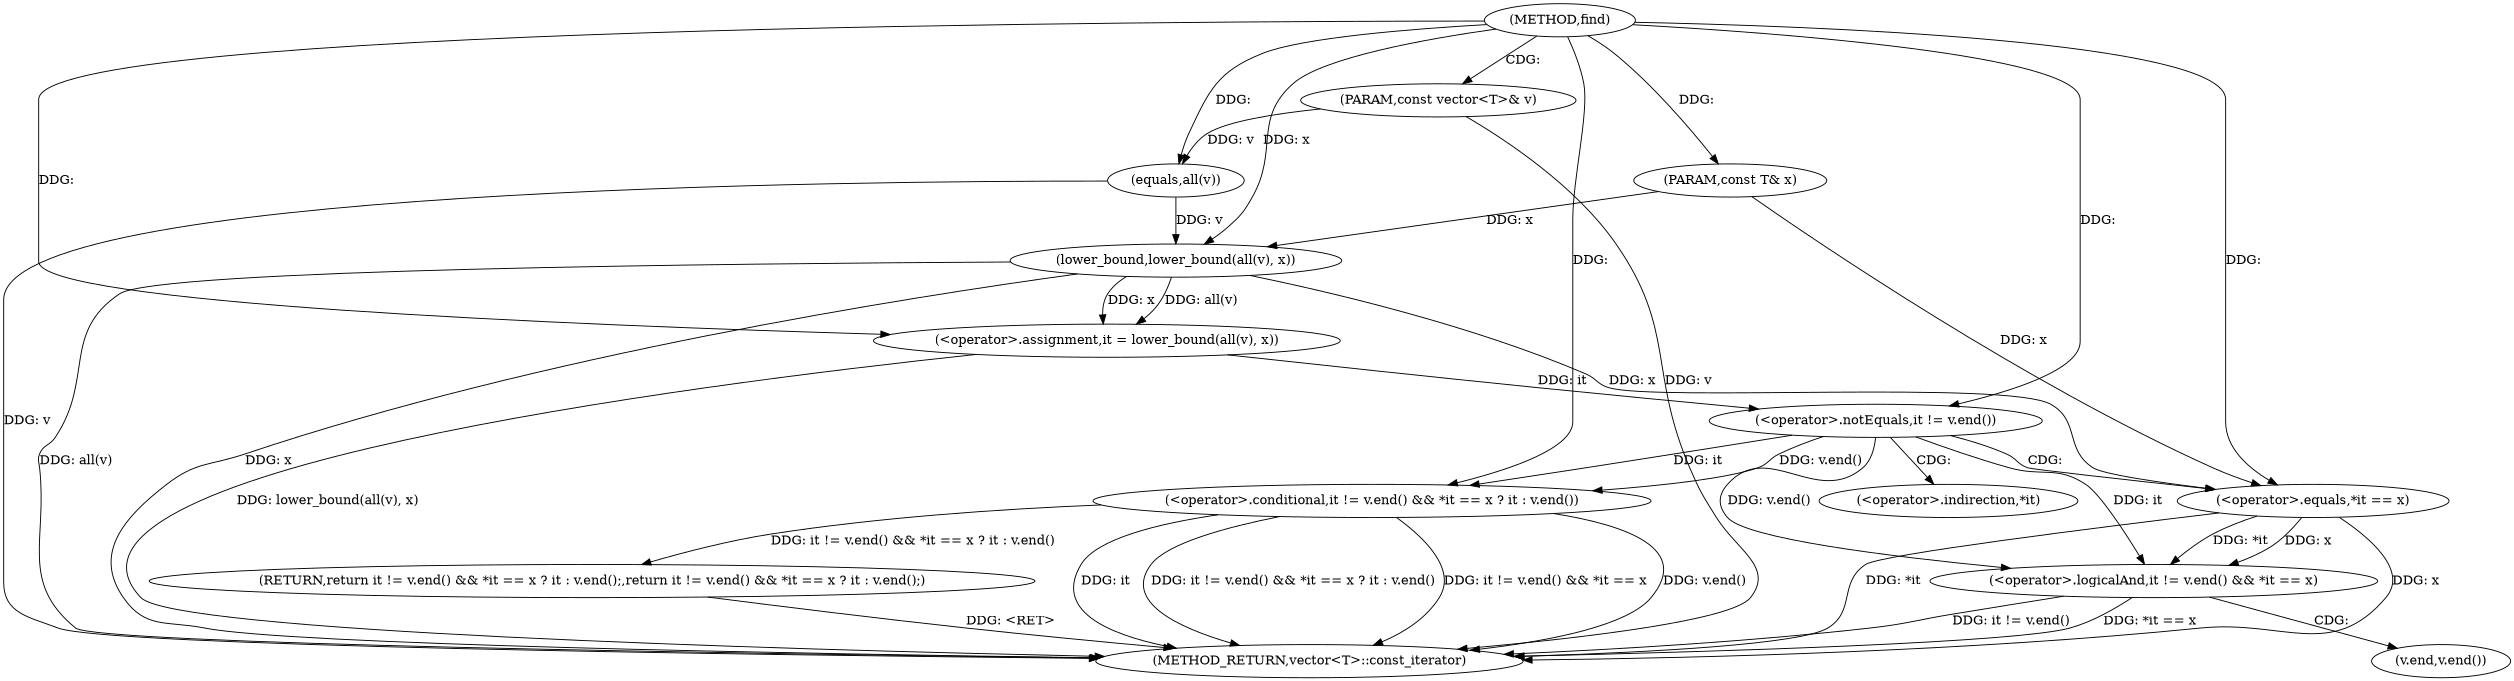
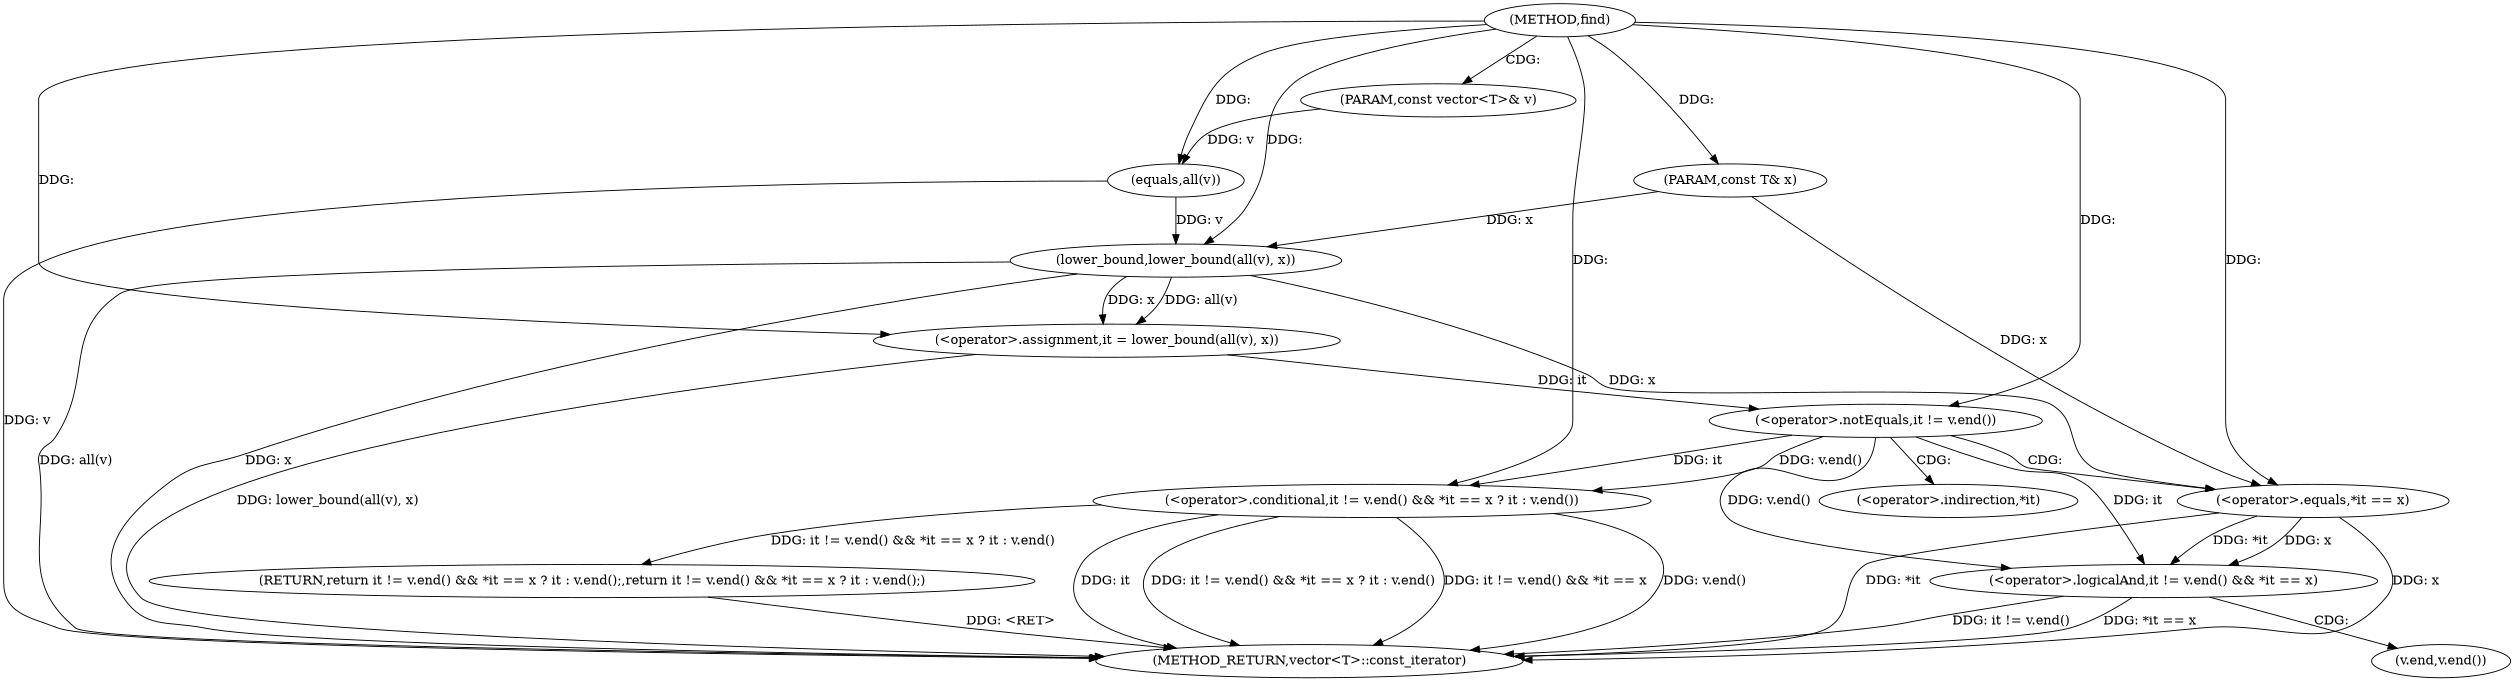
edge "(METHOD,find)" -> "(lower_bound,lower_bound(all(v), x))": label "DDG: x" -> "DDG: "
edge "(PARAM,const vector<T>& v)" -> "(METHOD_RETURN,vector<T>::const_iterator)": removed, label "DDG: v"
